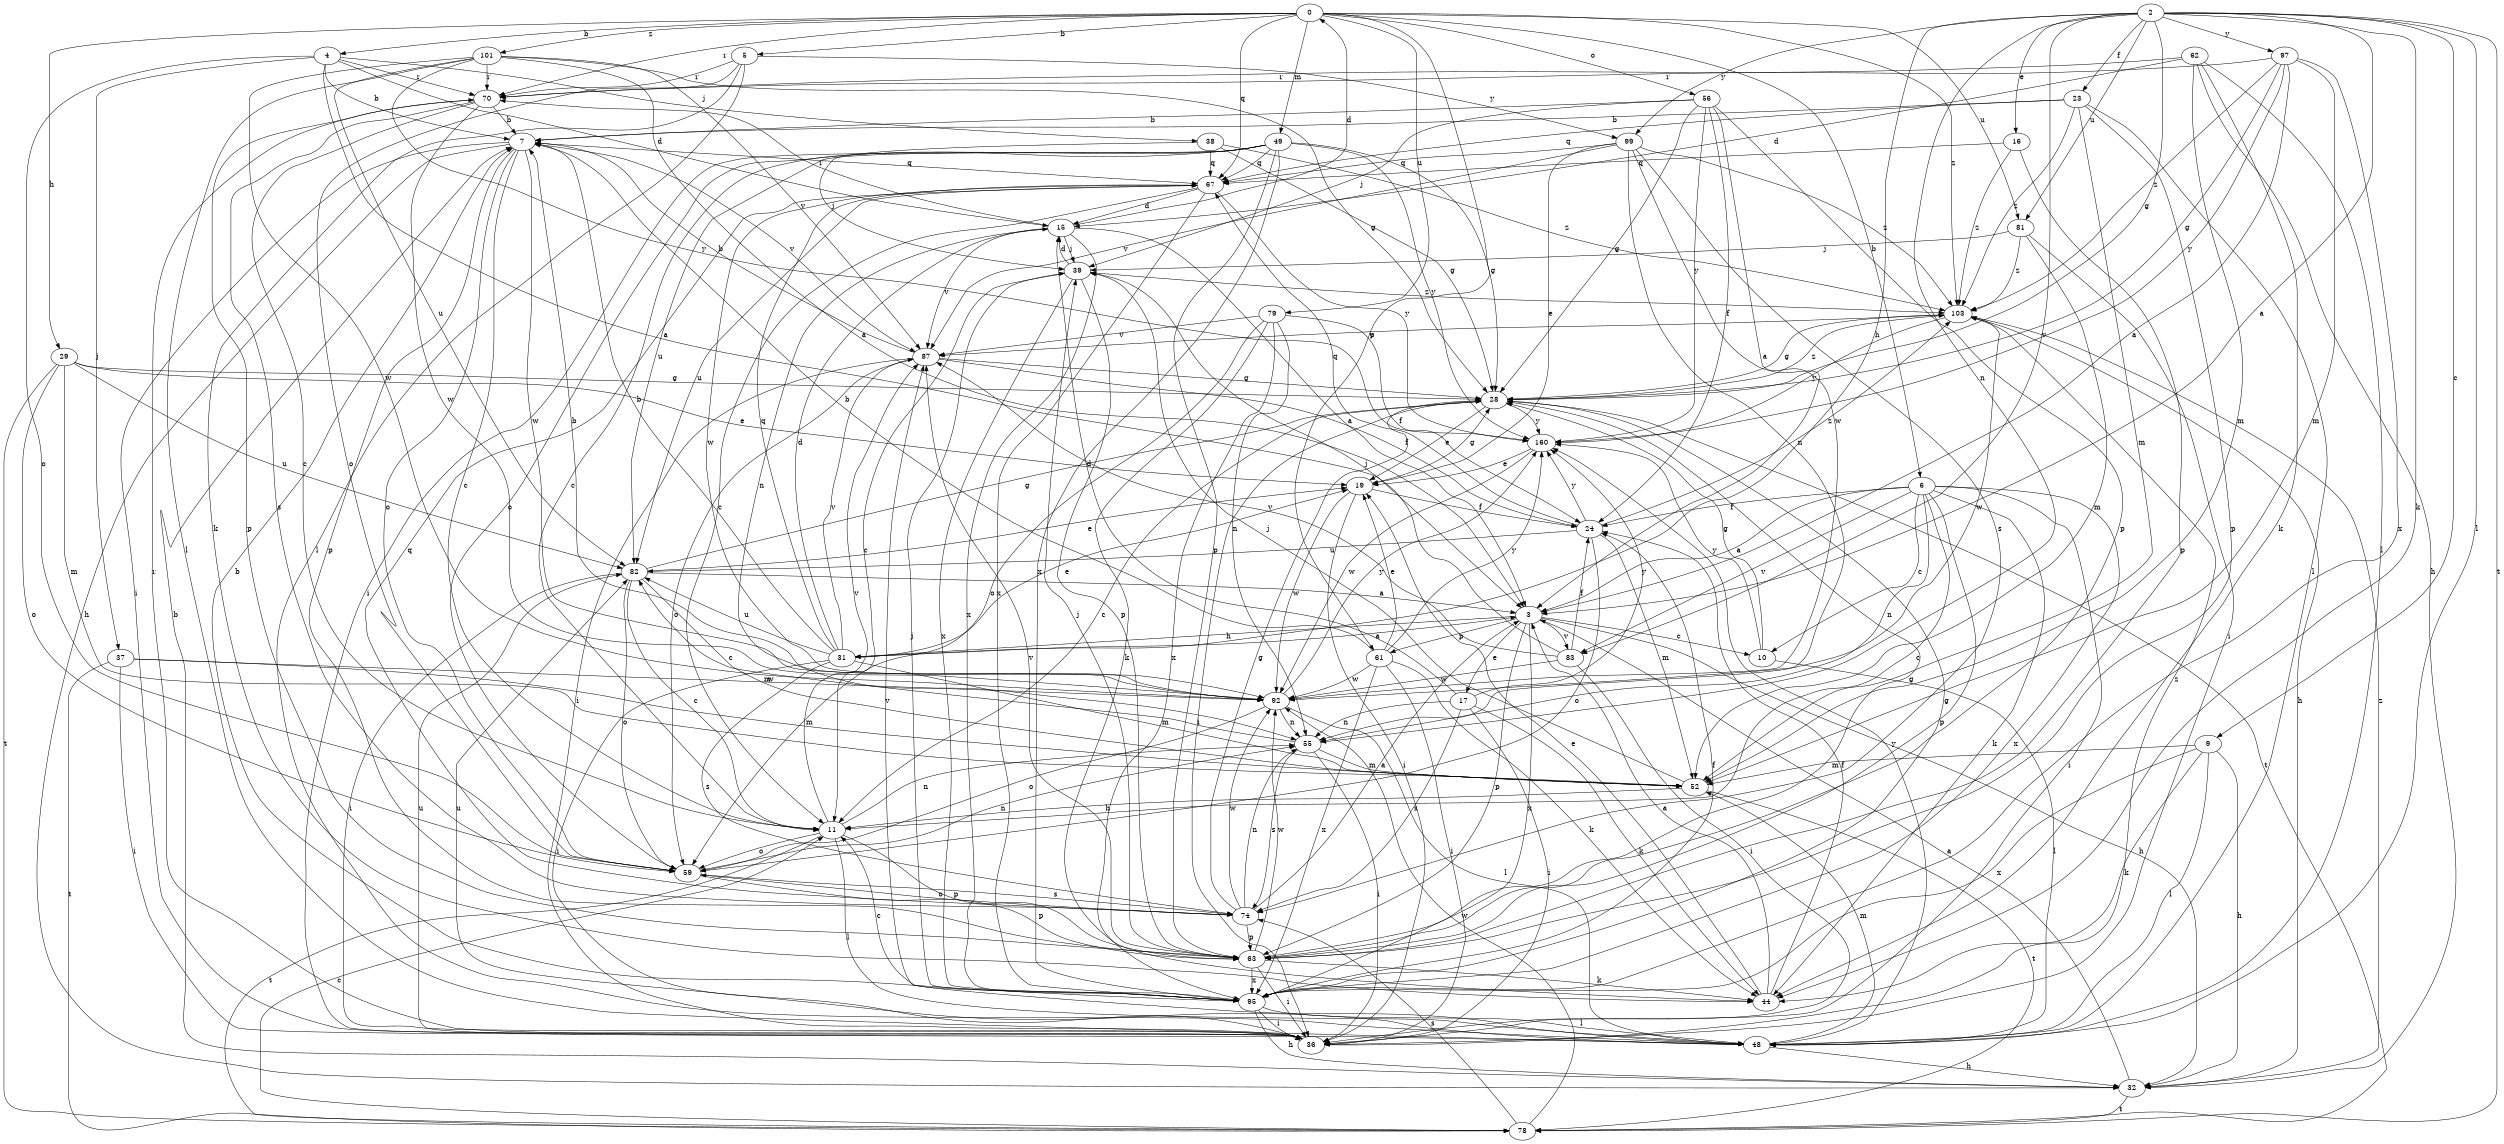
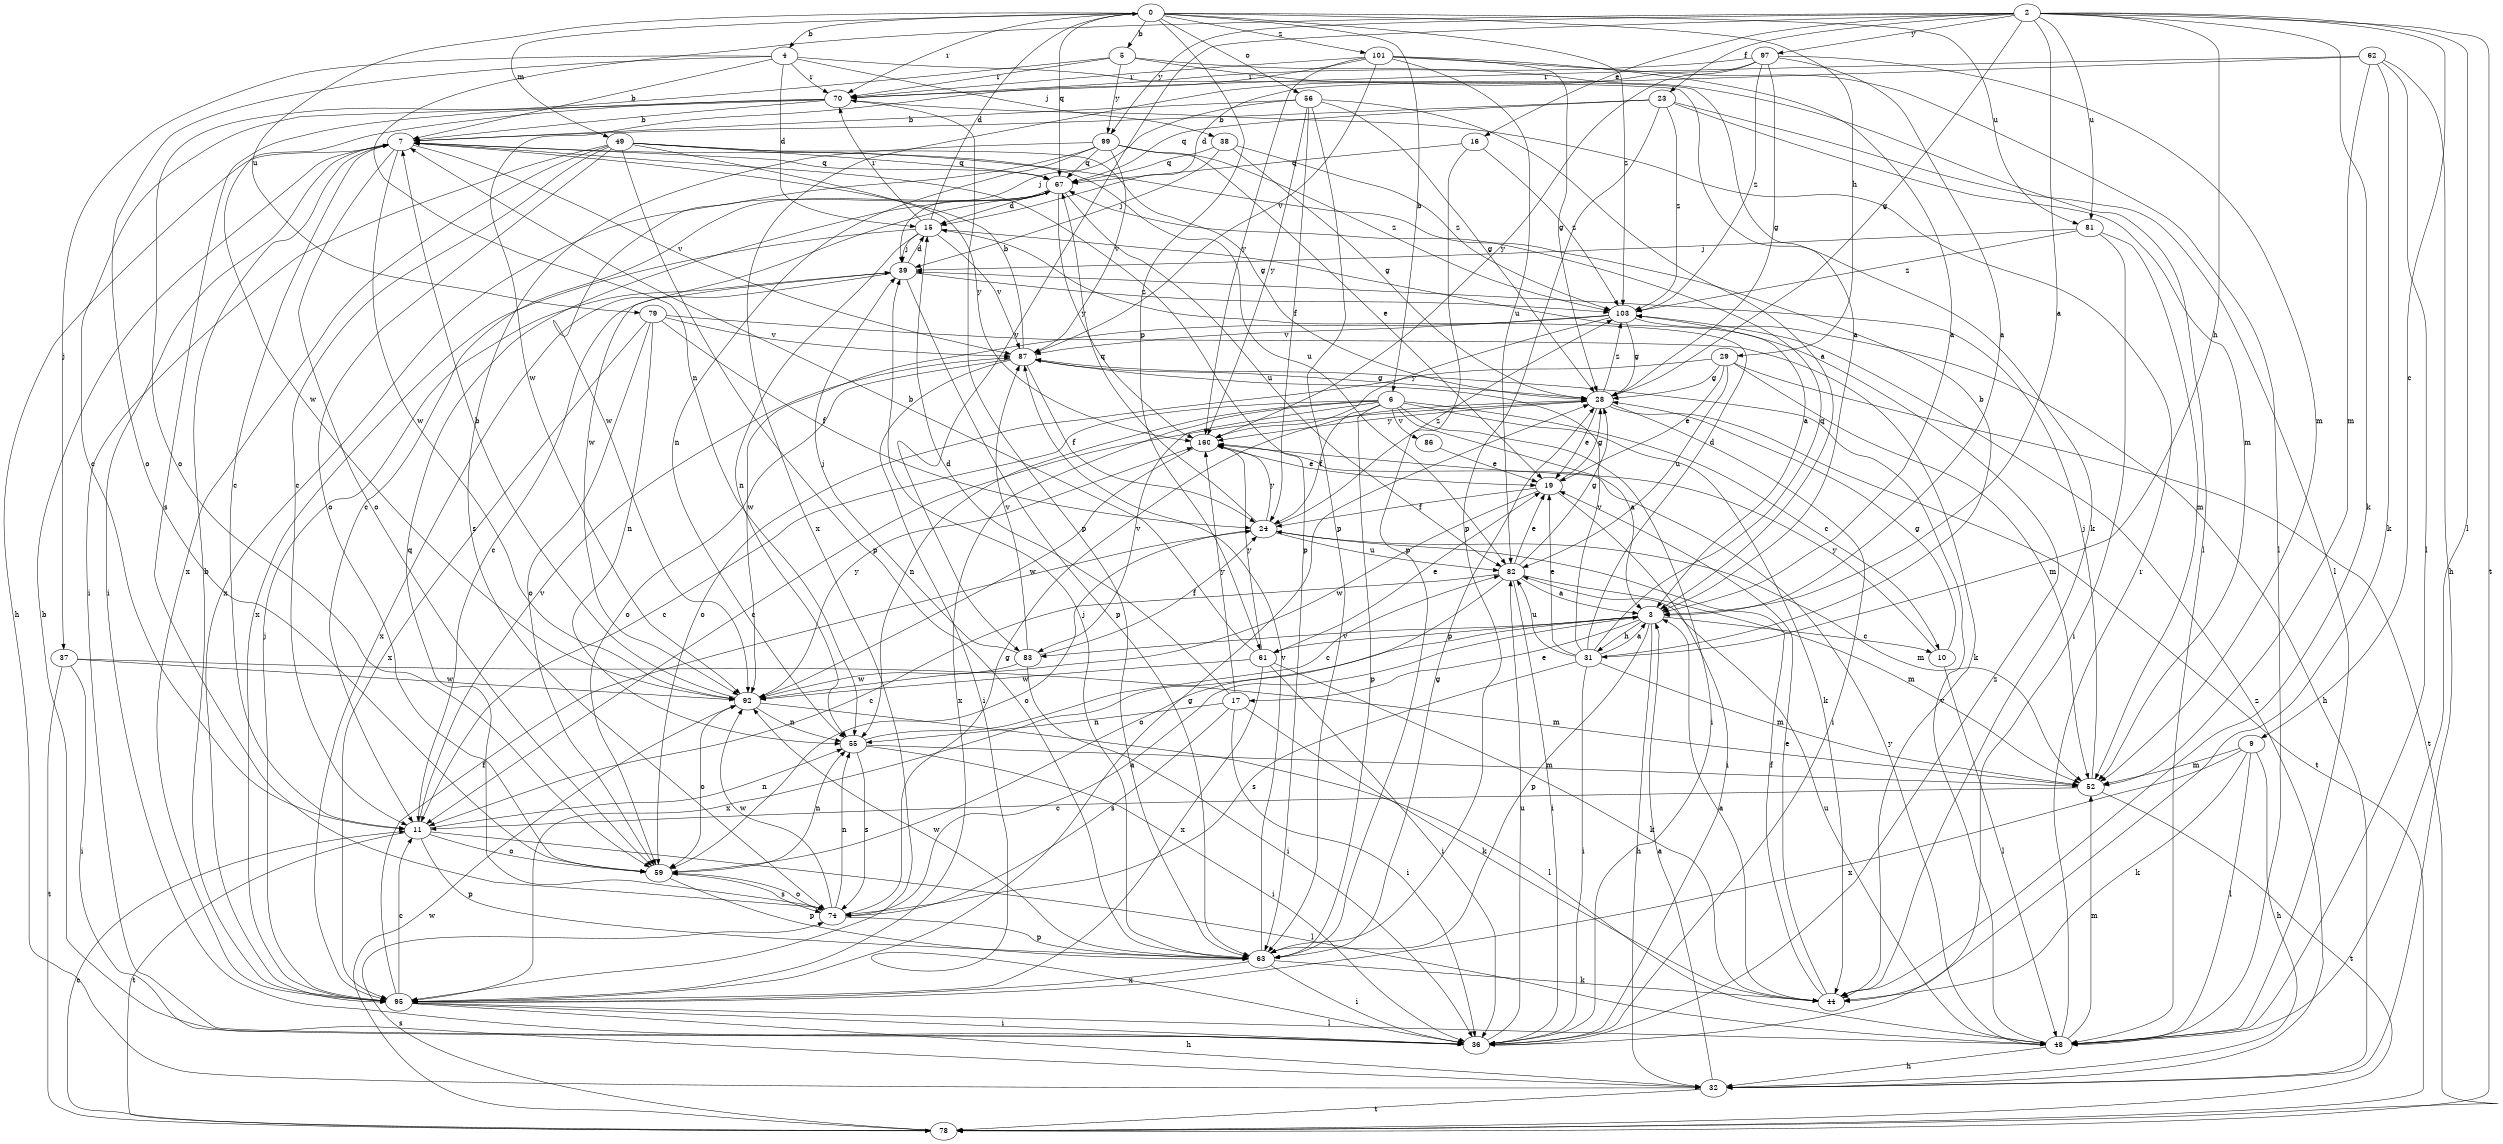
node "86": added
edge "52" -> "11": label "h" -> "c"
